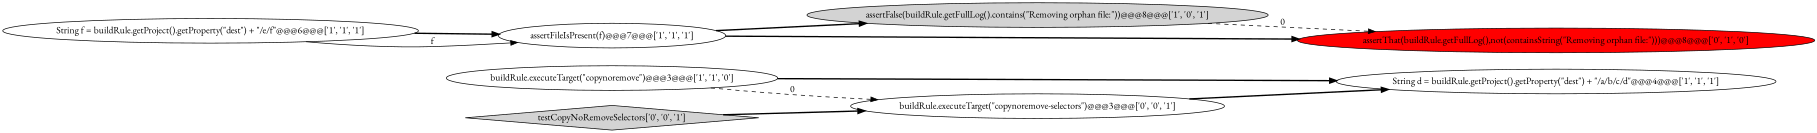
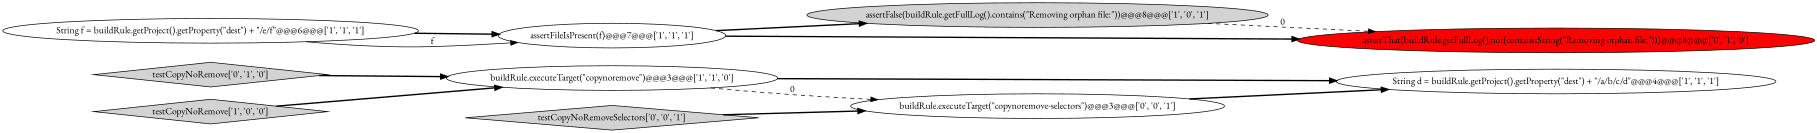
node "testCopyNoRemove['0', '1', '0']": added
node "testCopyNoRemove['1', '0', '0']": added
